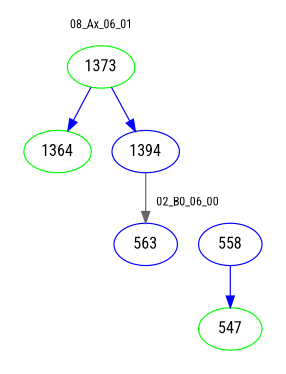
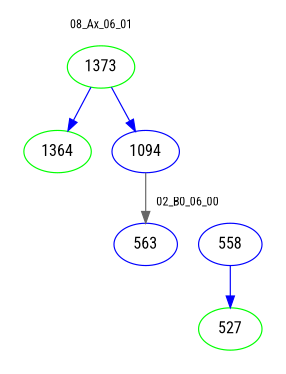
node "1394": label "1394" -> "1094"
node "547": label "547" -> "527"
